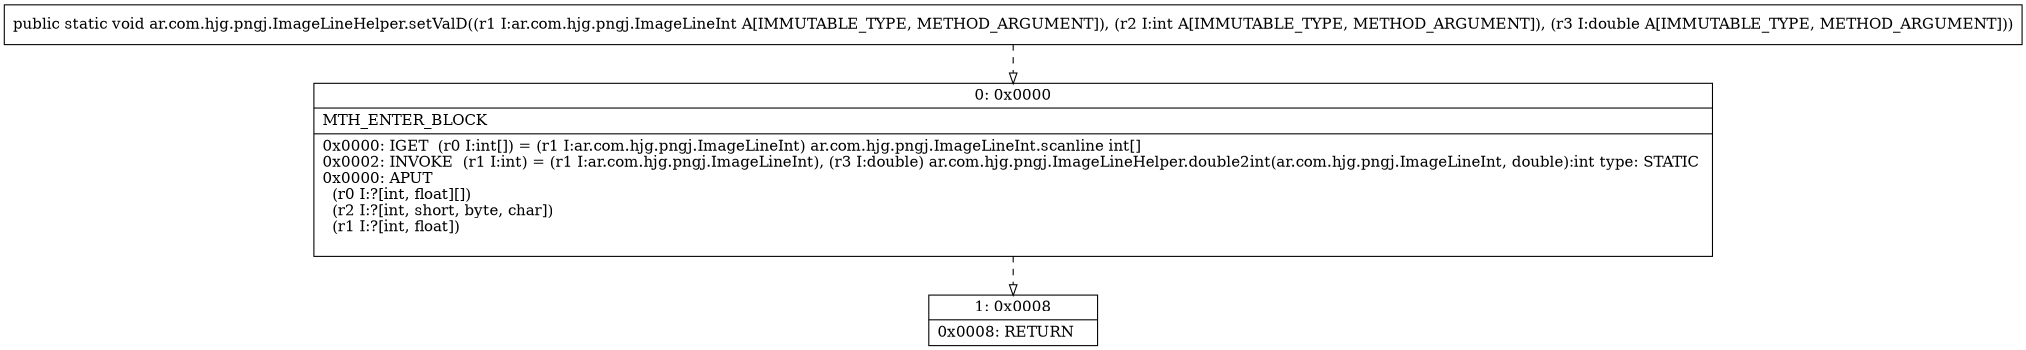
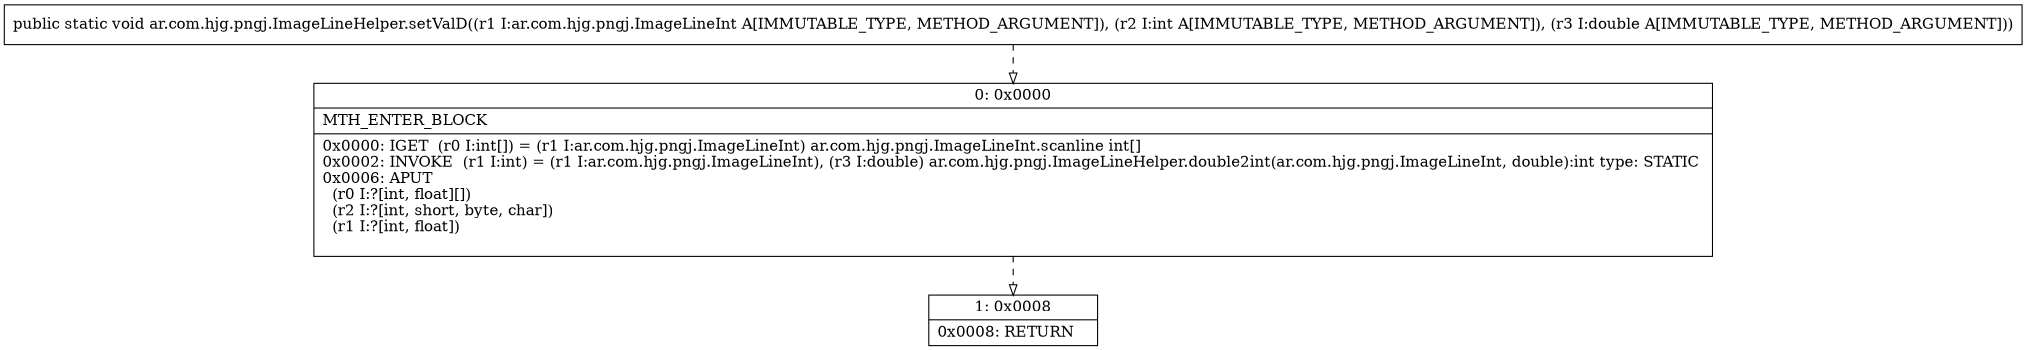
node "0: 0x0000": text "0x0000: APUT" -> "0x0006: APUT"
